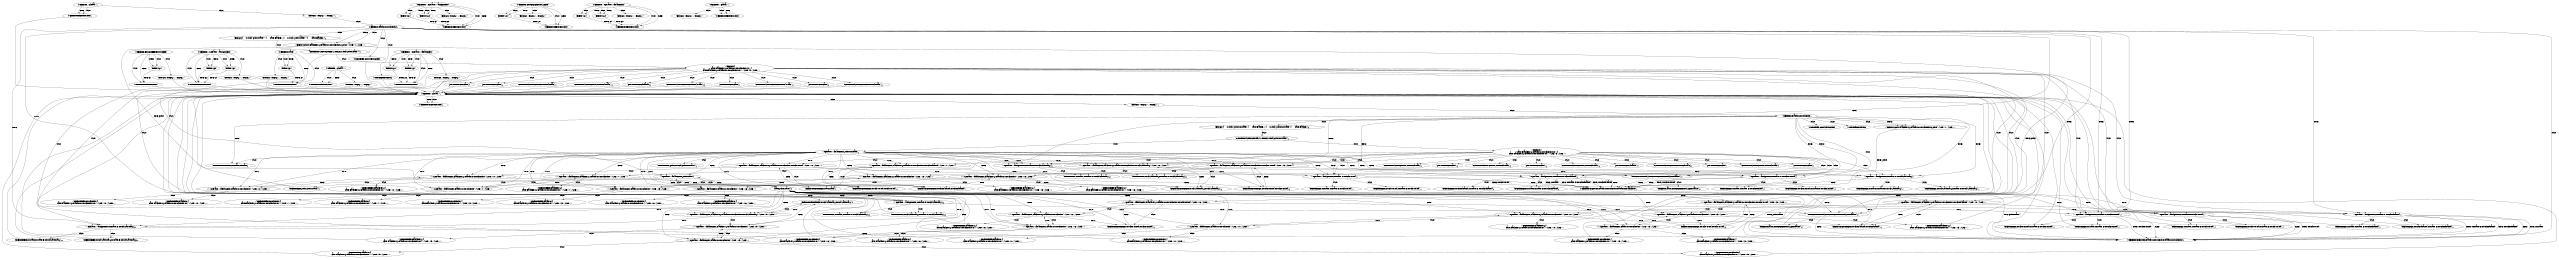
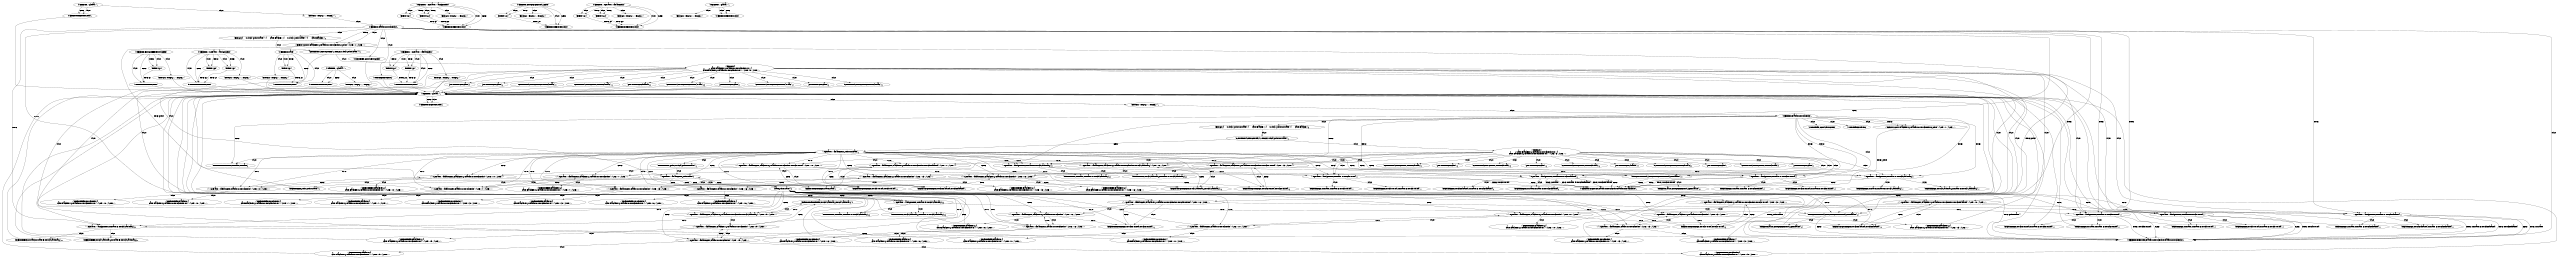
edge "(CONTROL_STRUCTURE,SWITCH,switch(point.m_state))" -> "(<operator>.fieldAccess,point.m_state)": label "AST: " -> "CFG: "
edge "(state,point.state())" -> "(<operator>.fieldAccess,point.state)": now "(IDENTIFIER,point,switch(point.m_state))" -> "(<operator>.fieldAccess,point.state)"
